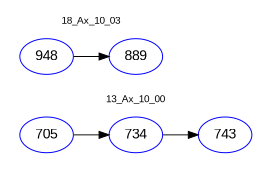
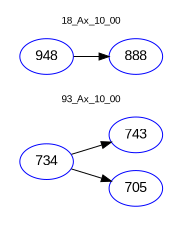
cluster "18_Ax_10_03": label "18_Ax_10_03" -> "18_Ax_10_00"
node "889": label "889" -> "888"
cluster "13_Ax_10_00": label "13_Ax_10_00" -> "93_Ax_10_00"
edge "705" -> "734": reversed
